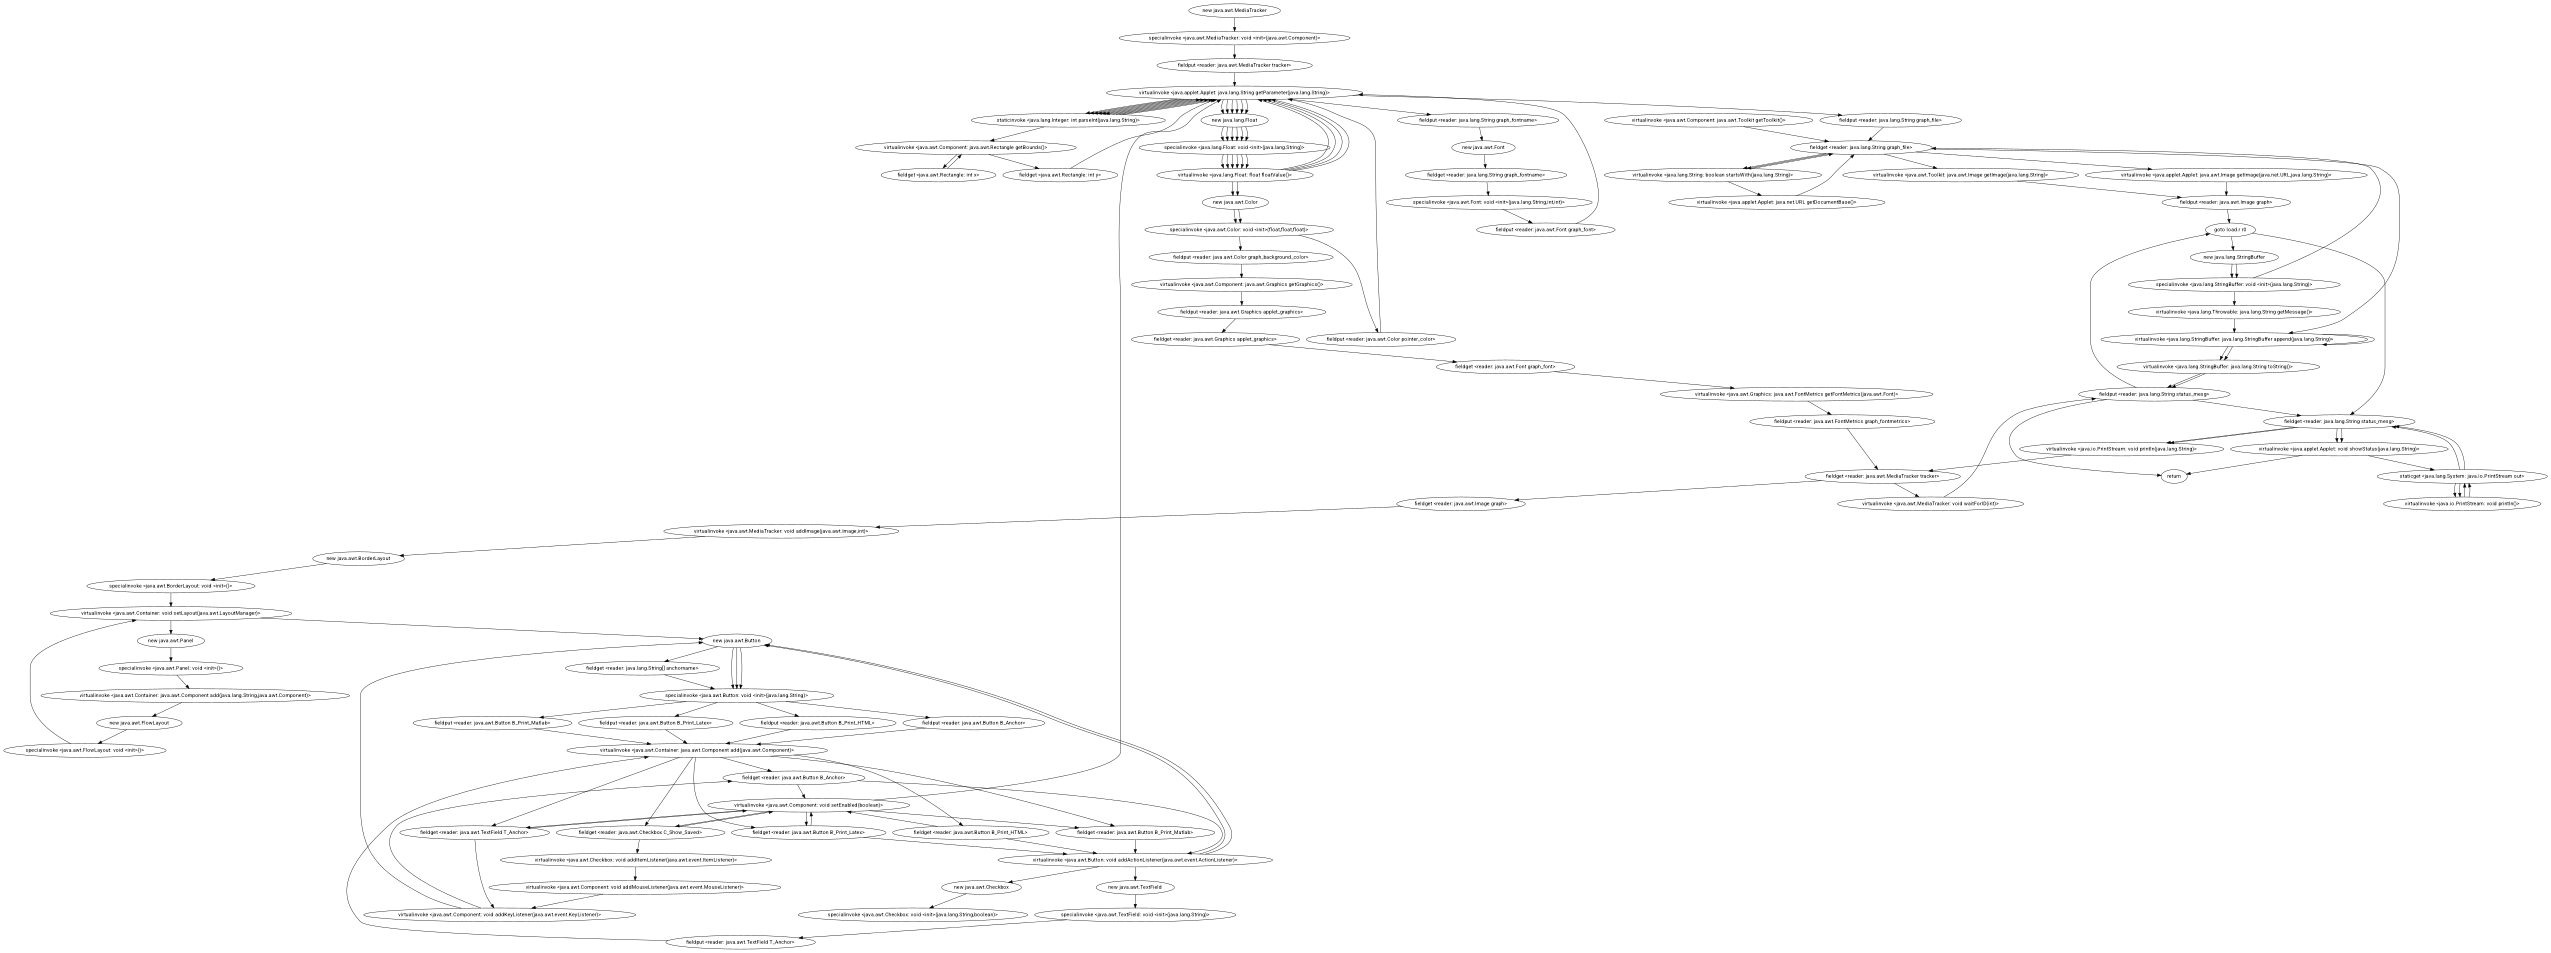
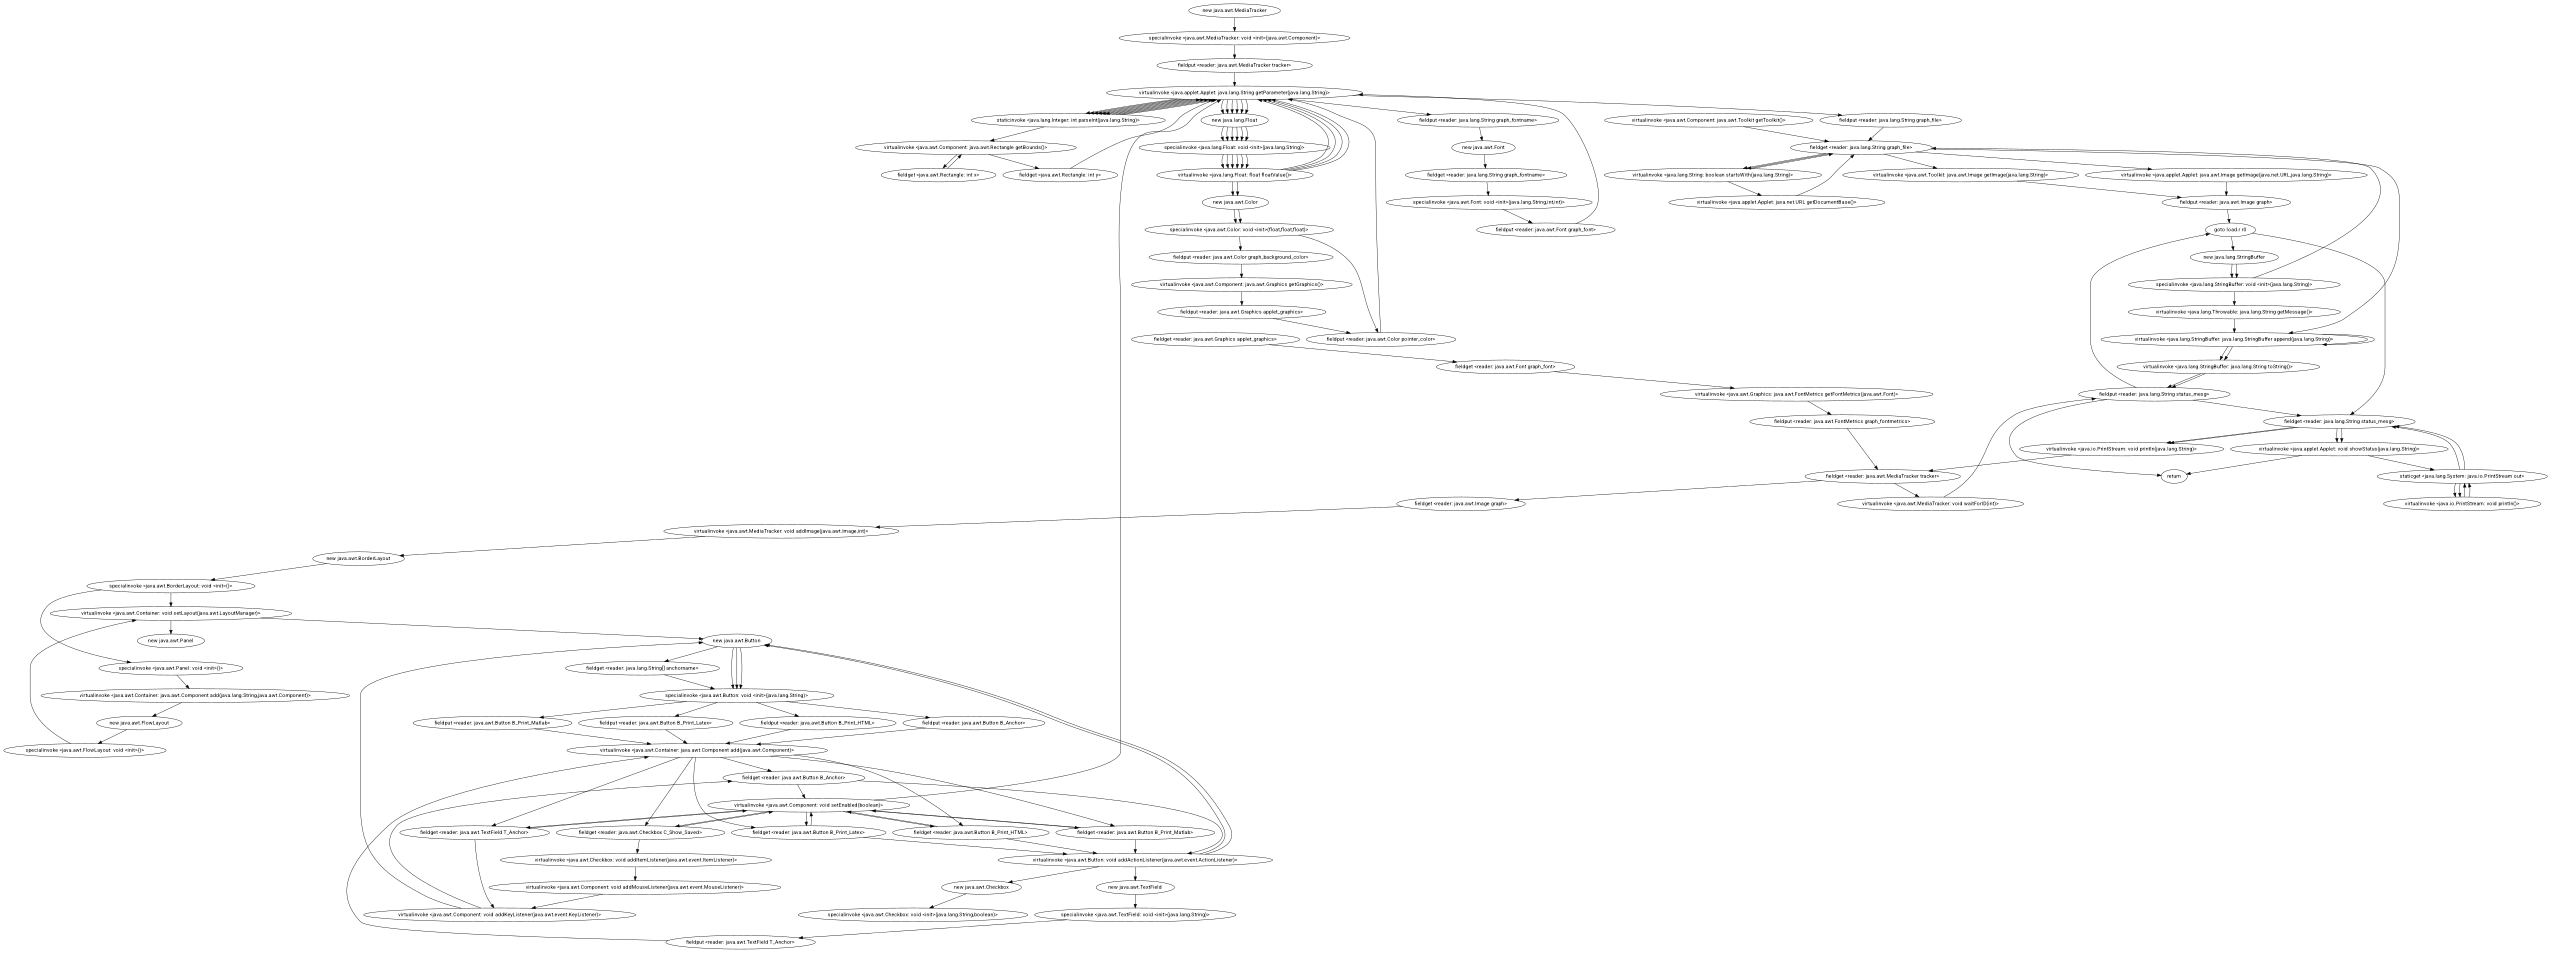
edge "fieldput <reader: java.awt.Graphics applet_graphics>" -> "fieldget <reader: java.awt.Graphics applet_graphics>": now "fieldput <reader: java.awt.Graphics applet_graphics>" -> "fieldput <reader: java.awt.Color pointer_color>"
edge "new java.awt.Panel" -> "specialinvoke <java.awt.Panel: void <init>()>": now "specialinvoke <java.awt.BorderLayout: void <init>()>" -> "specialinvoke <java.awt.Panel: void <init>()>"
edge "virtualinvoke <java.awt.Component: void setEnabled(boolean)>" -> "fieldget <reader: java.awt.Button B_Print_HTML>": added
edge "fieldget <reader: java.awt.Button B_Print_Matlab>" -> "virtualinvoke <java.awt.Component: void setEnabled(boolean)>": added
